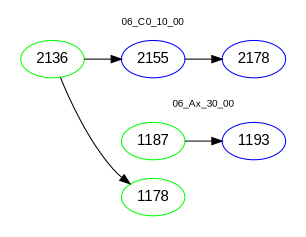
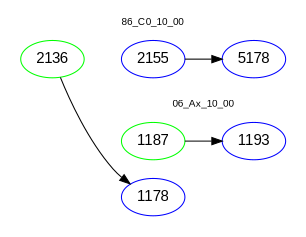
cluster "06_C0_10_00": label "06_C0_10_00" -> "86_C0_10_00"
edge "2136" -> "2155": removed
node "2178": label "2178" -> "5178"
cluster "06_Ax_30_00": label "06_Ax_30_00" -> "06_Ax_10_00"
node "1178": color green -> blue
